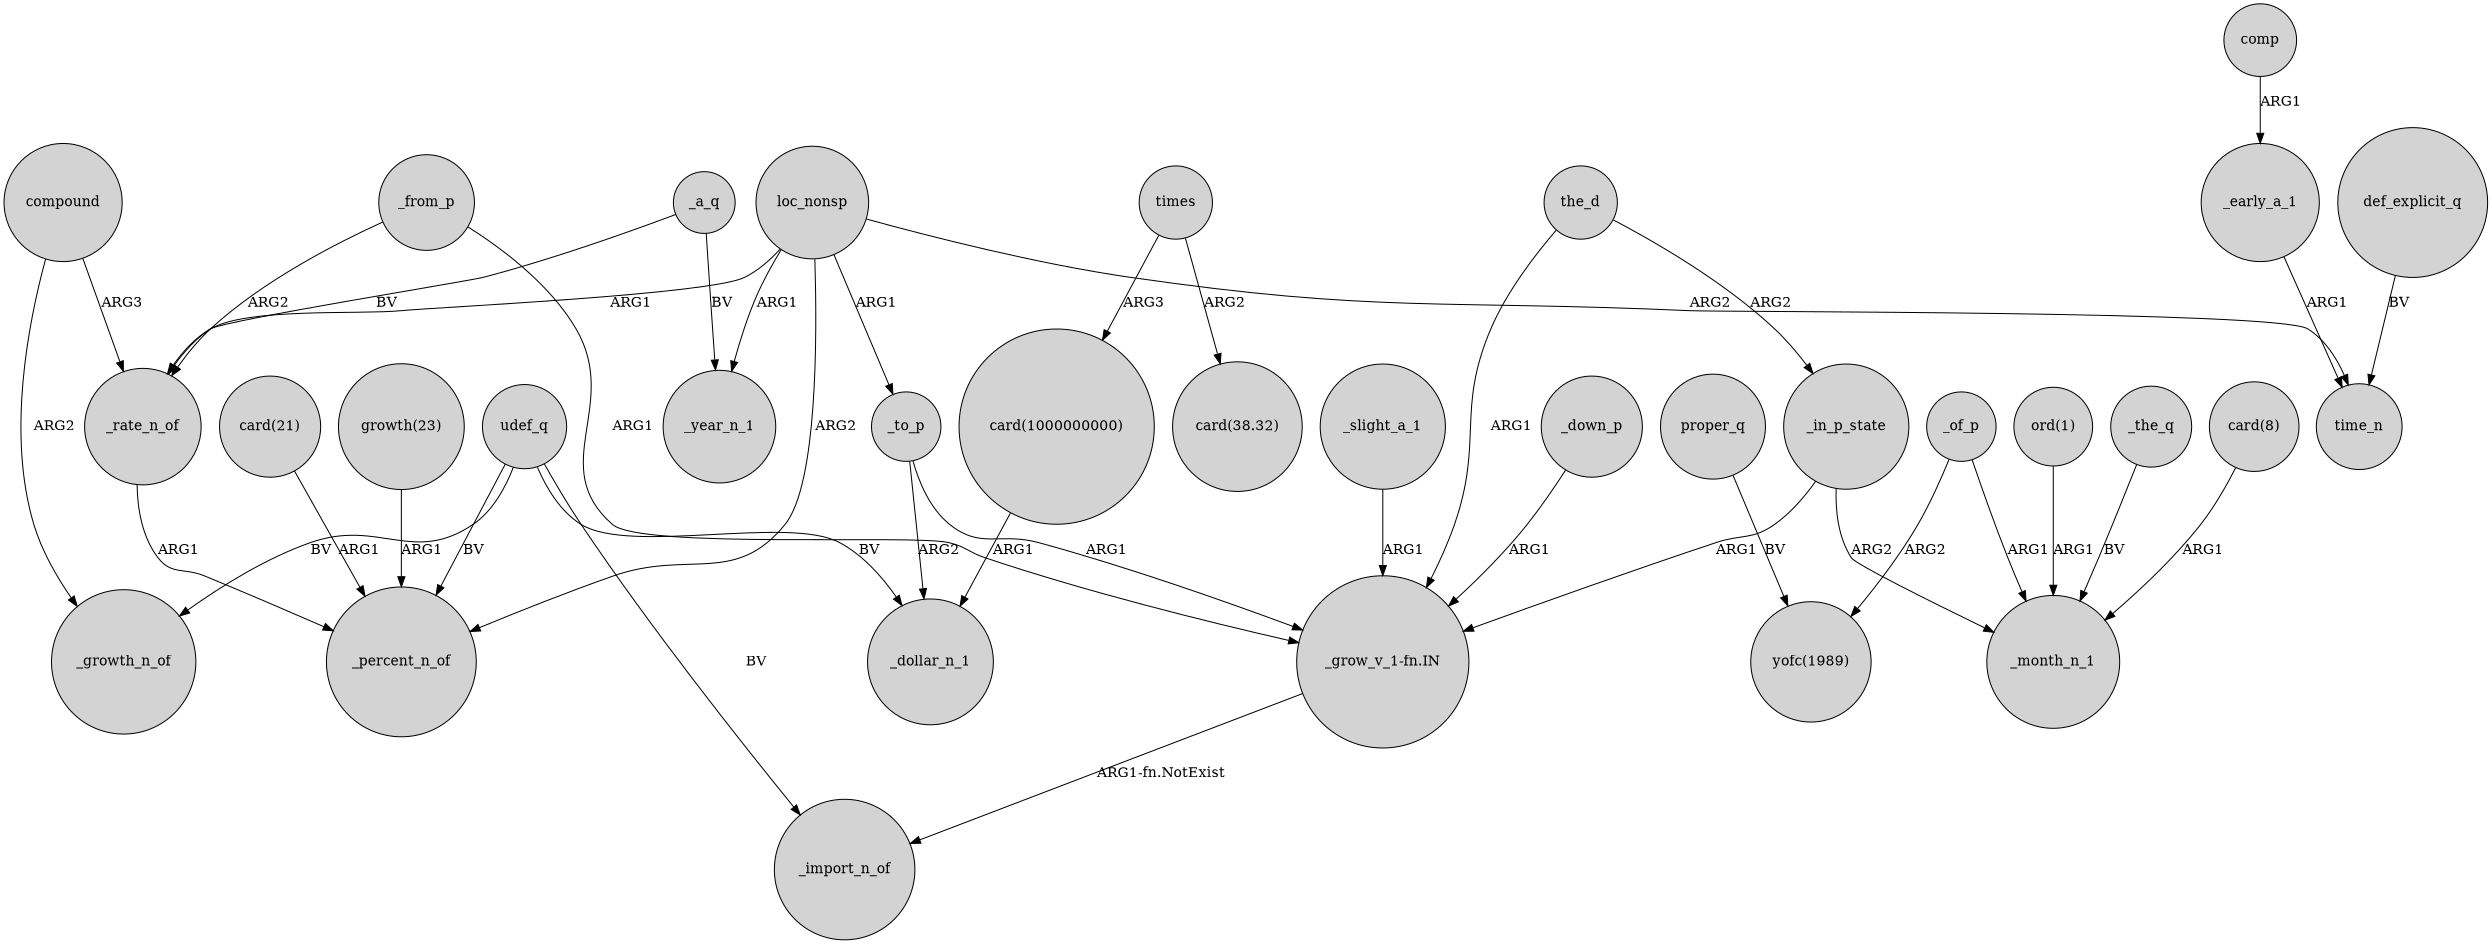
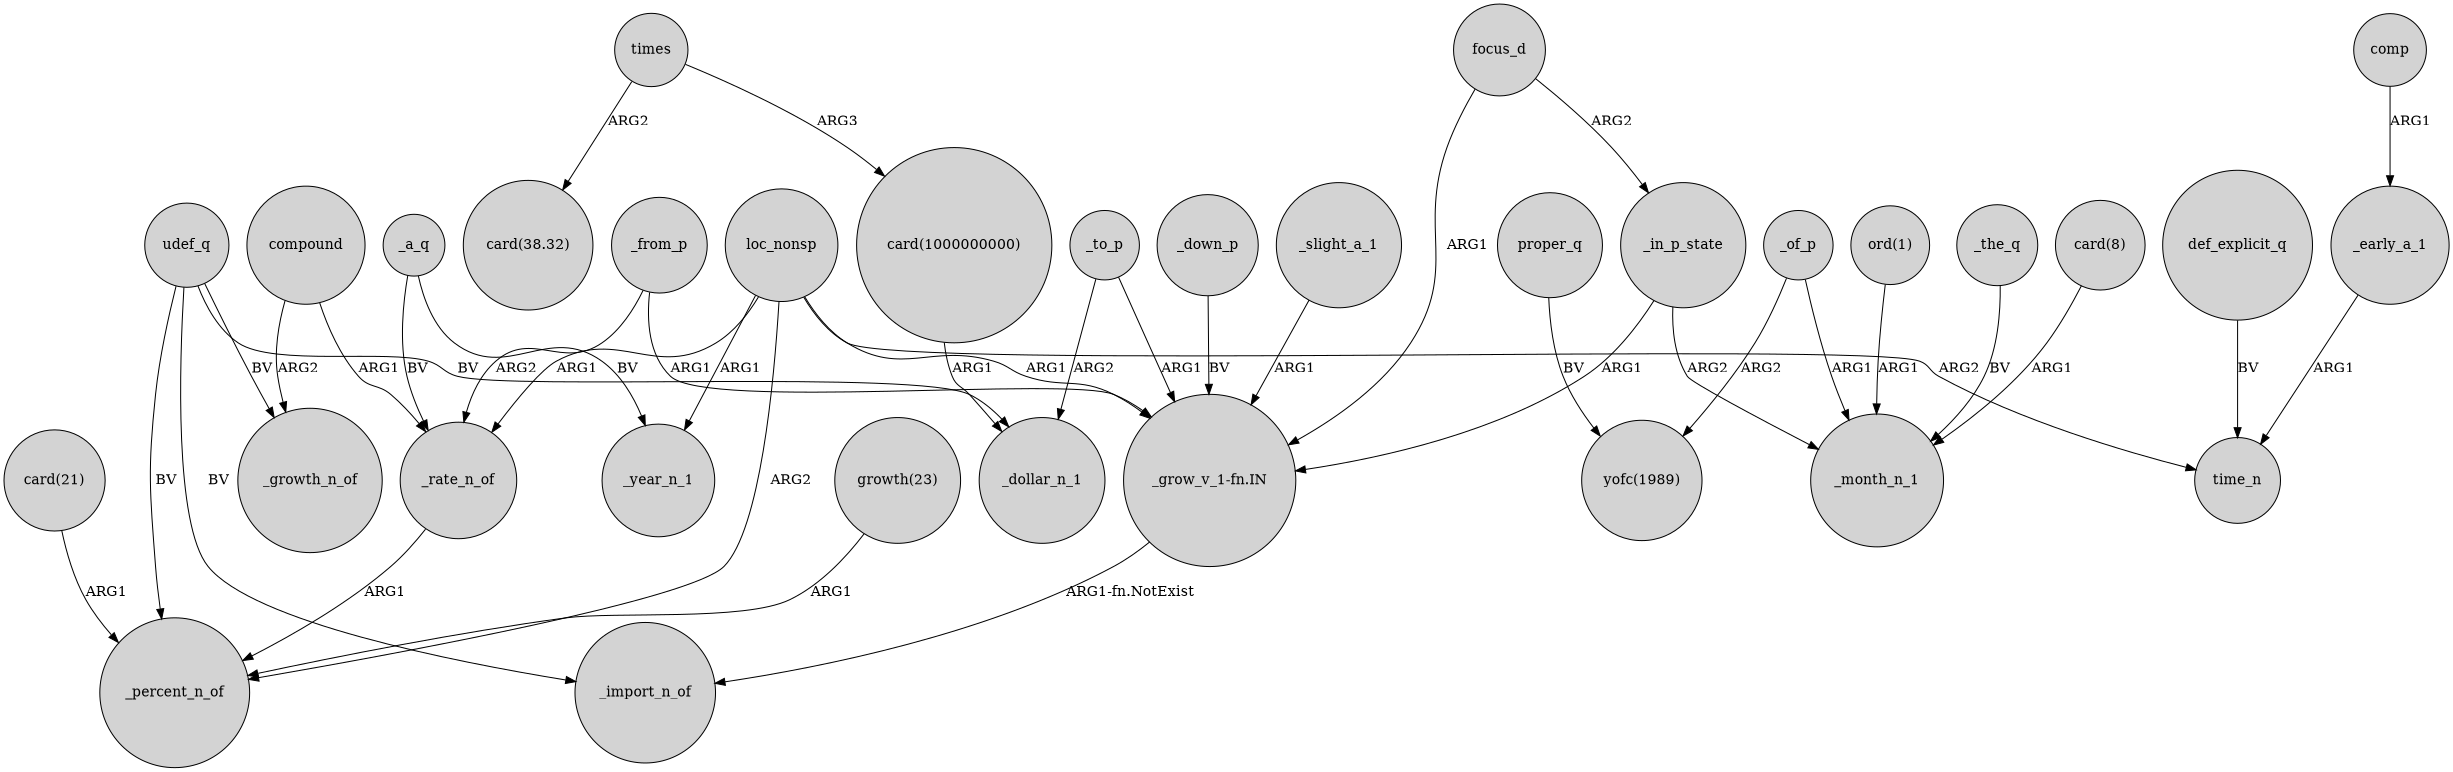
node "the_d": label "the_d" -> "focus_d"
edge "compound" -> "_rate_n_of": label "ARG3" -> "ARG1"
edge "loc_nonsp" -> "_to_p": now "loc_nonsp" -> "_grow_v_1-fn.IN"
edge "_down_p" -> "_grow_v_1-fn.IN": label "ARG1" -> "BV"
